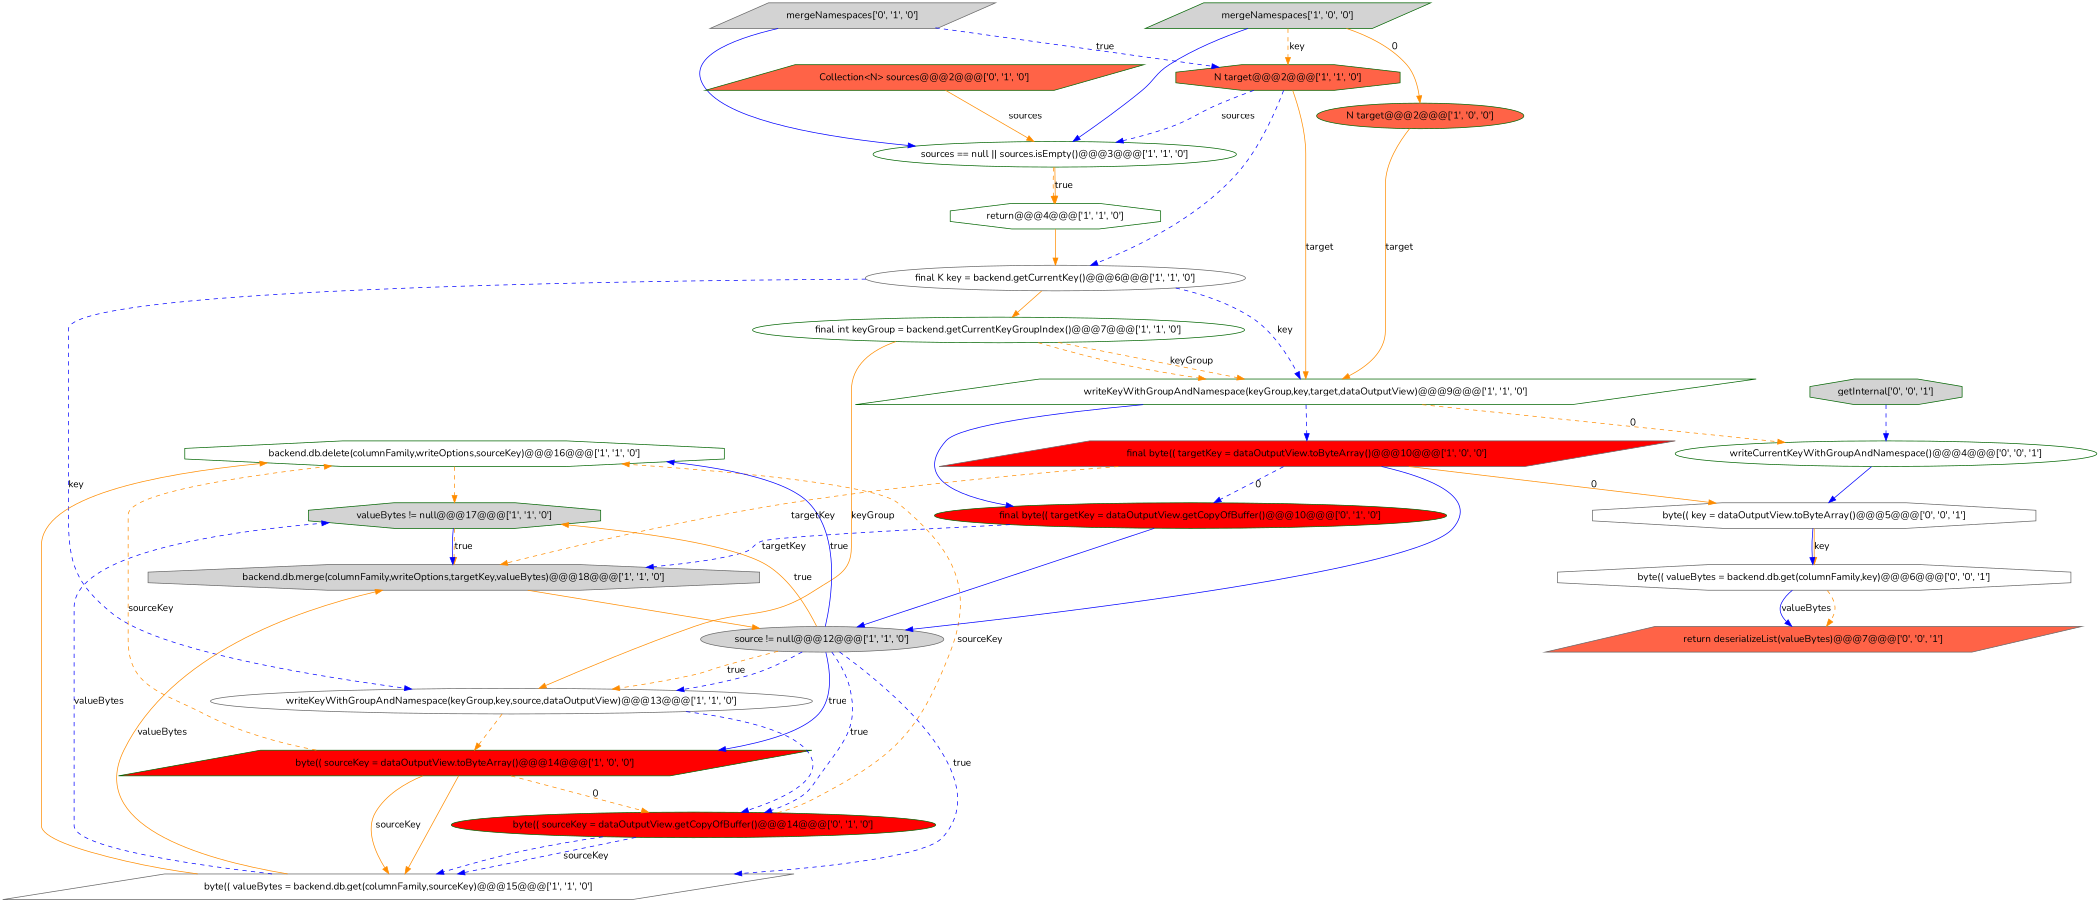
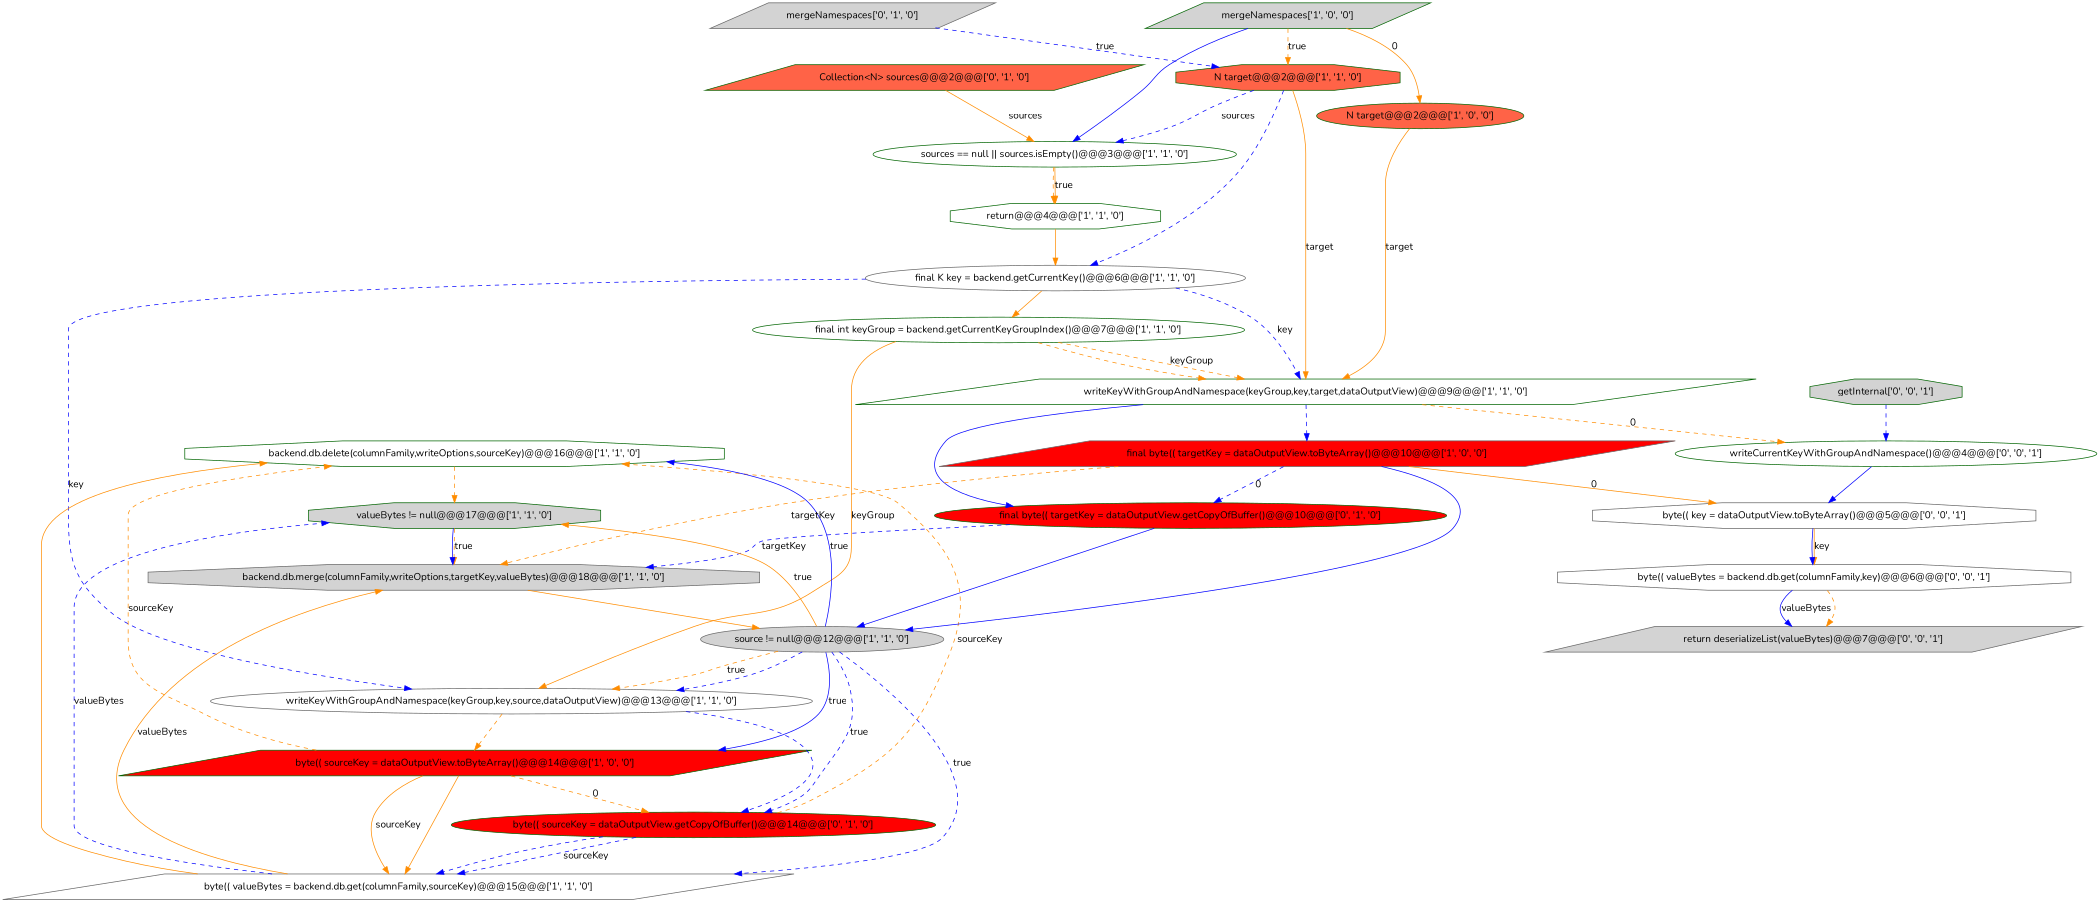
edge "mergeNamespaces['1', '0', '0']" -> "N target@@@2@@@['1', '1', '0']": label "key" -> "true"
edge "mergeNamespaces['0', '1', '0']" -> "sources == null || sources.isEmpty()@@@3@@@['1', '1', '0']": removed
node "return deserializeList(valueBytes)@@@7@@@['0', '0', '1']": fillcolor tomato -> lightgray
